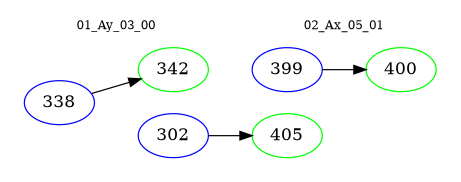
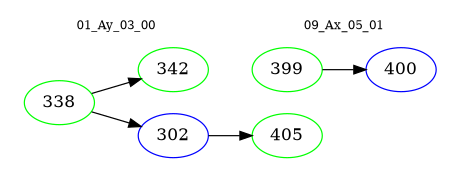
cluster "02_Ax_05_01": label "02_Ax_05_01" -> "09_Ax_05_01"
node "399": color blue -> green
node "400": color green -> blue
node "338": color blue -> green
edge "338" -> "302": added
